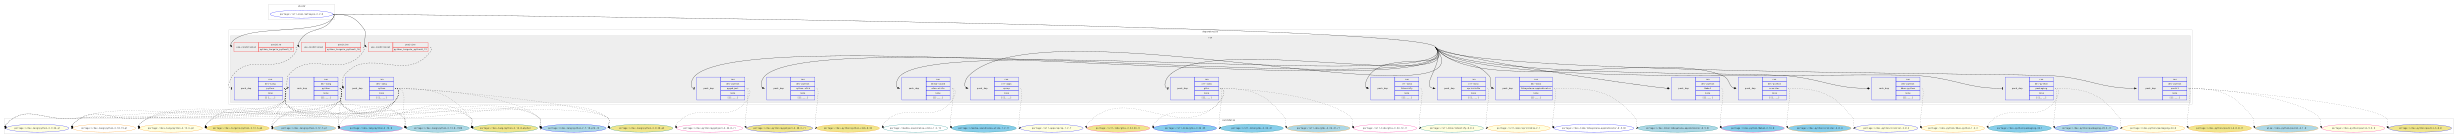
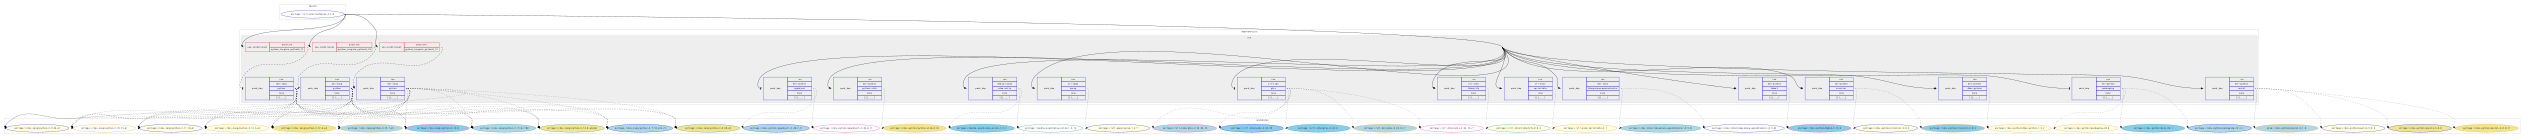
node "portage://dev-lang/python-3.11.10_p1": added
node "portage://dev-targets/python-3.12.6_p4": label "portage://dev-targets/python-3.12.6_p4" -> "portage://dev-lang/python-3.12.6_p4"
node "portage://dev-python/pygobject-3.48.2-r1": fillcolor khaki -> lightblue
node "portage://x11-libs/gtk+-2.24.33-r3": fillcolor khaki -> lightblue
node "portage://dev-python/packaging-24.1": label "portage://dev-python/packaging-24.1" -> "portage://dev-python/misc-24.1"
node "portage://dev-python/psutil-5.9.8": color deeppink -> blue
